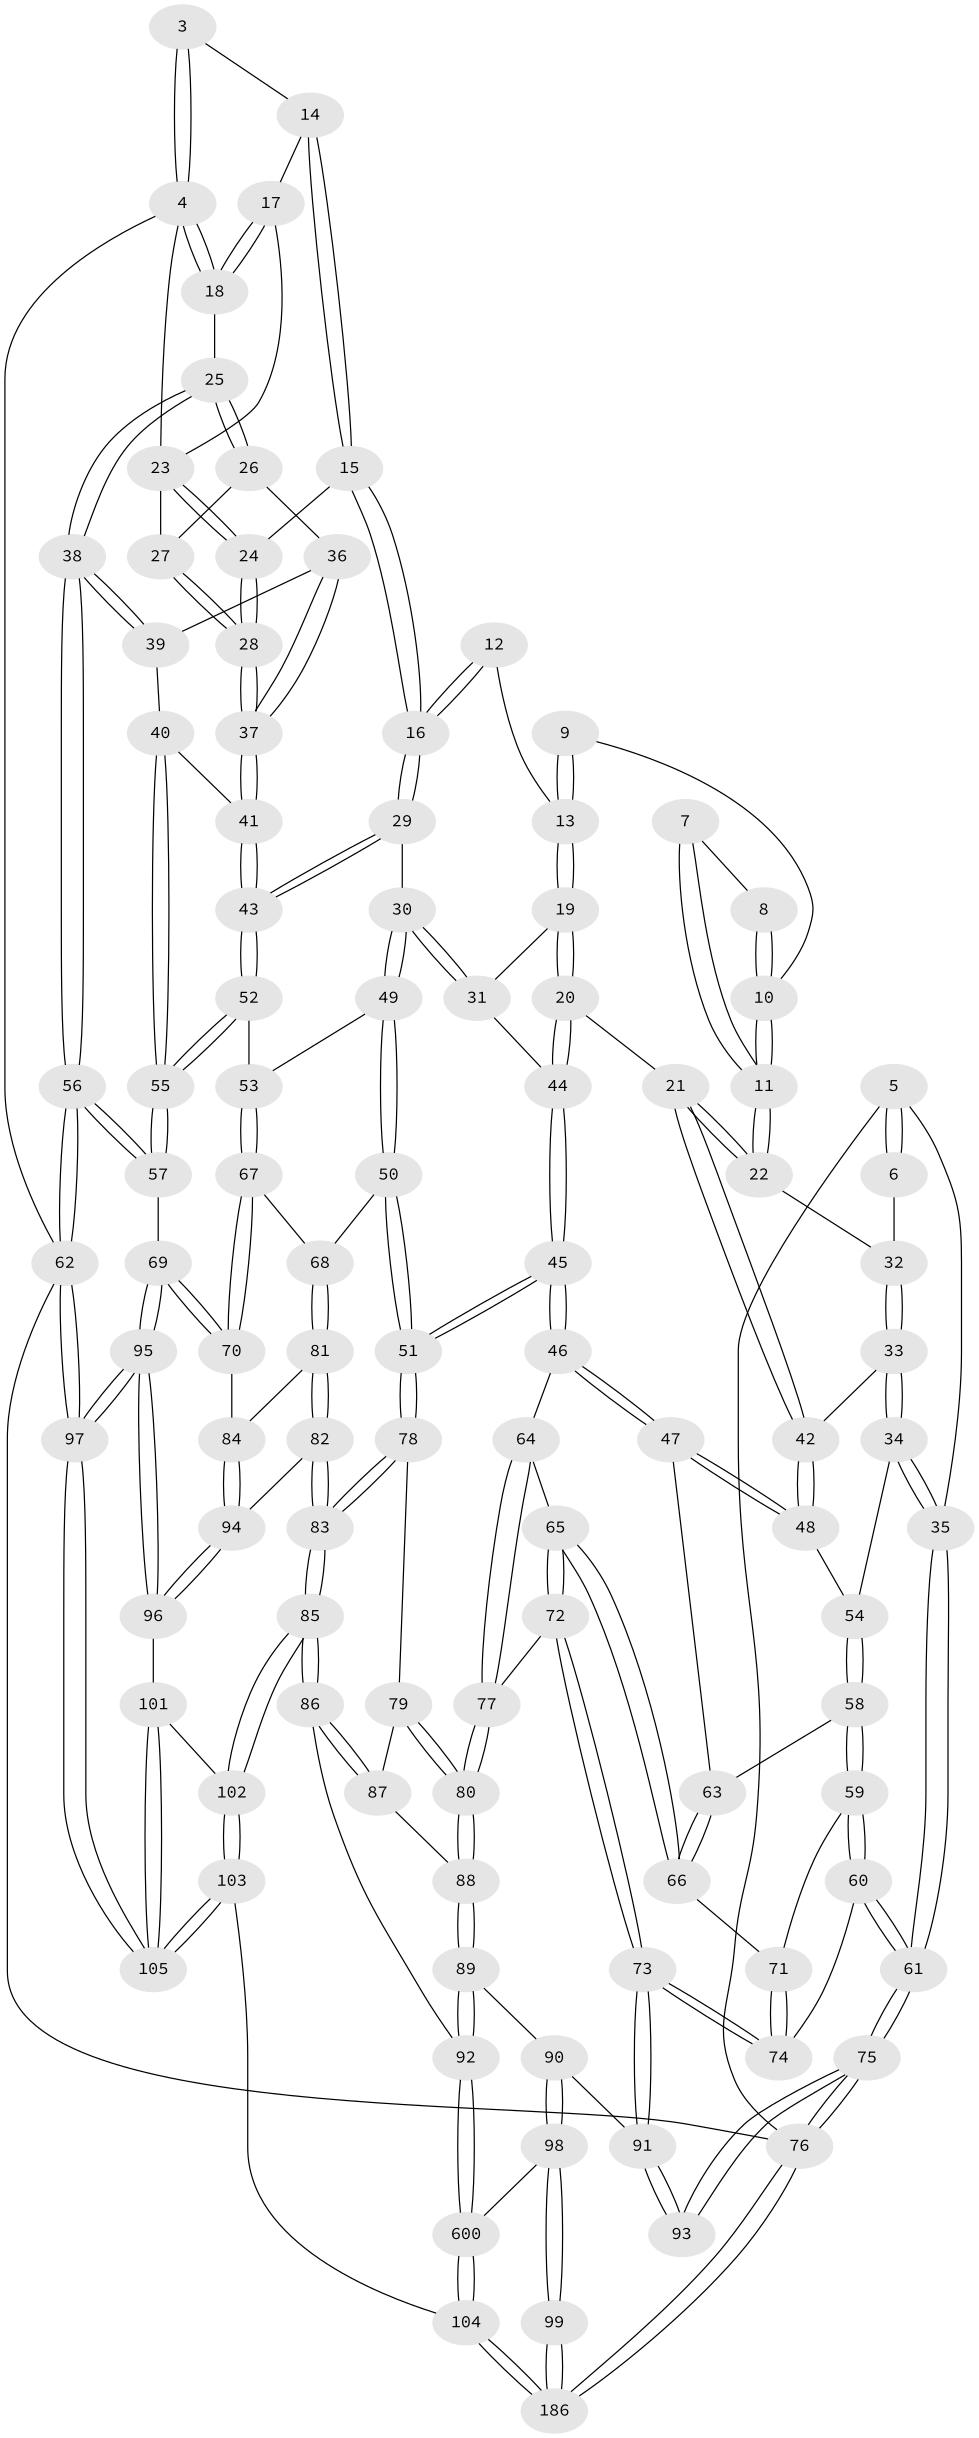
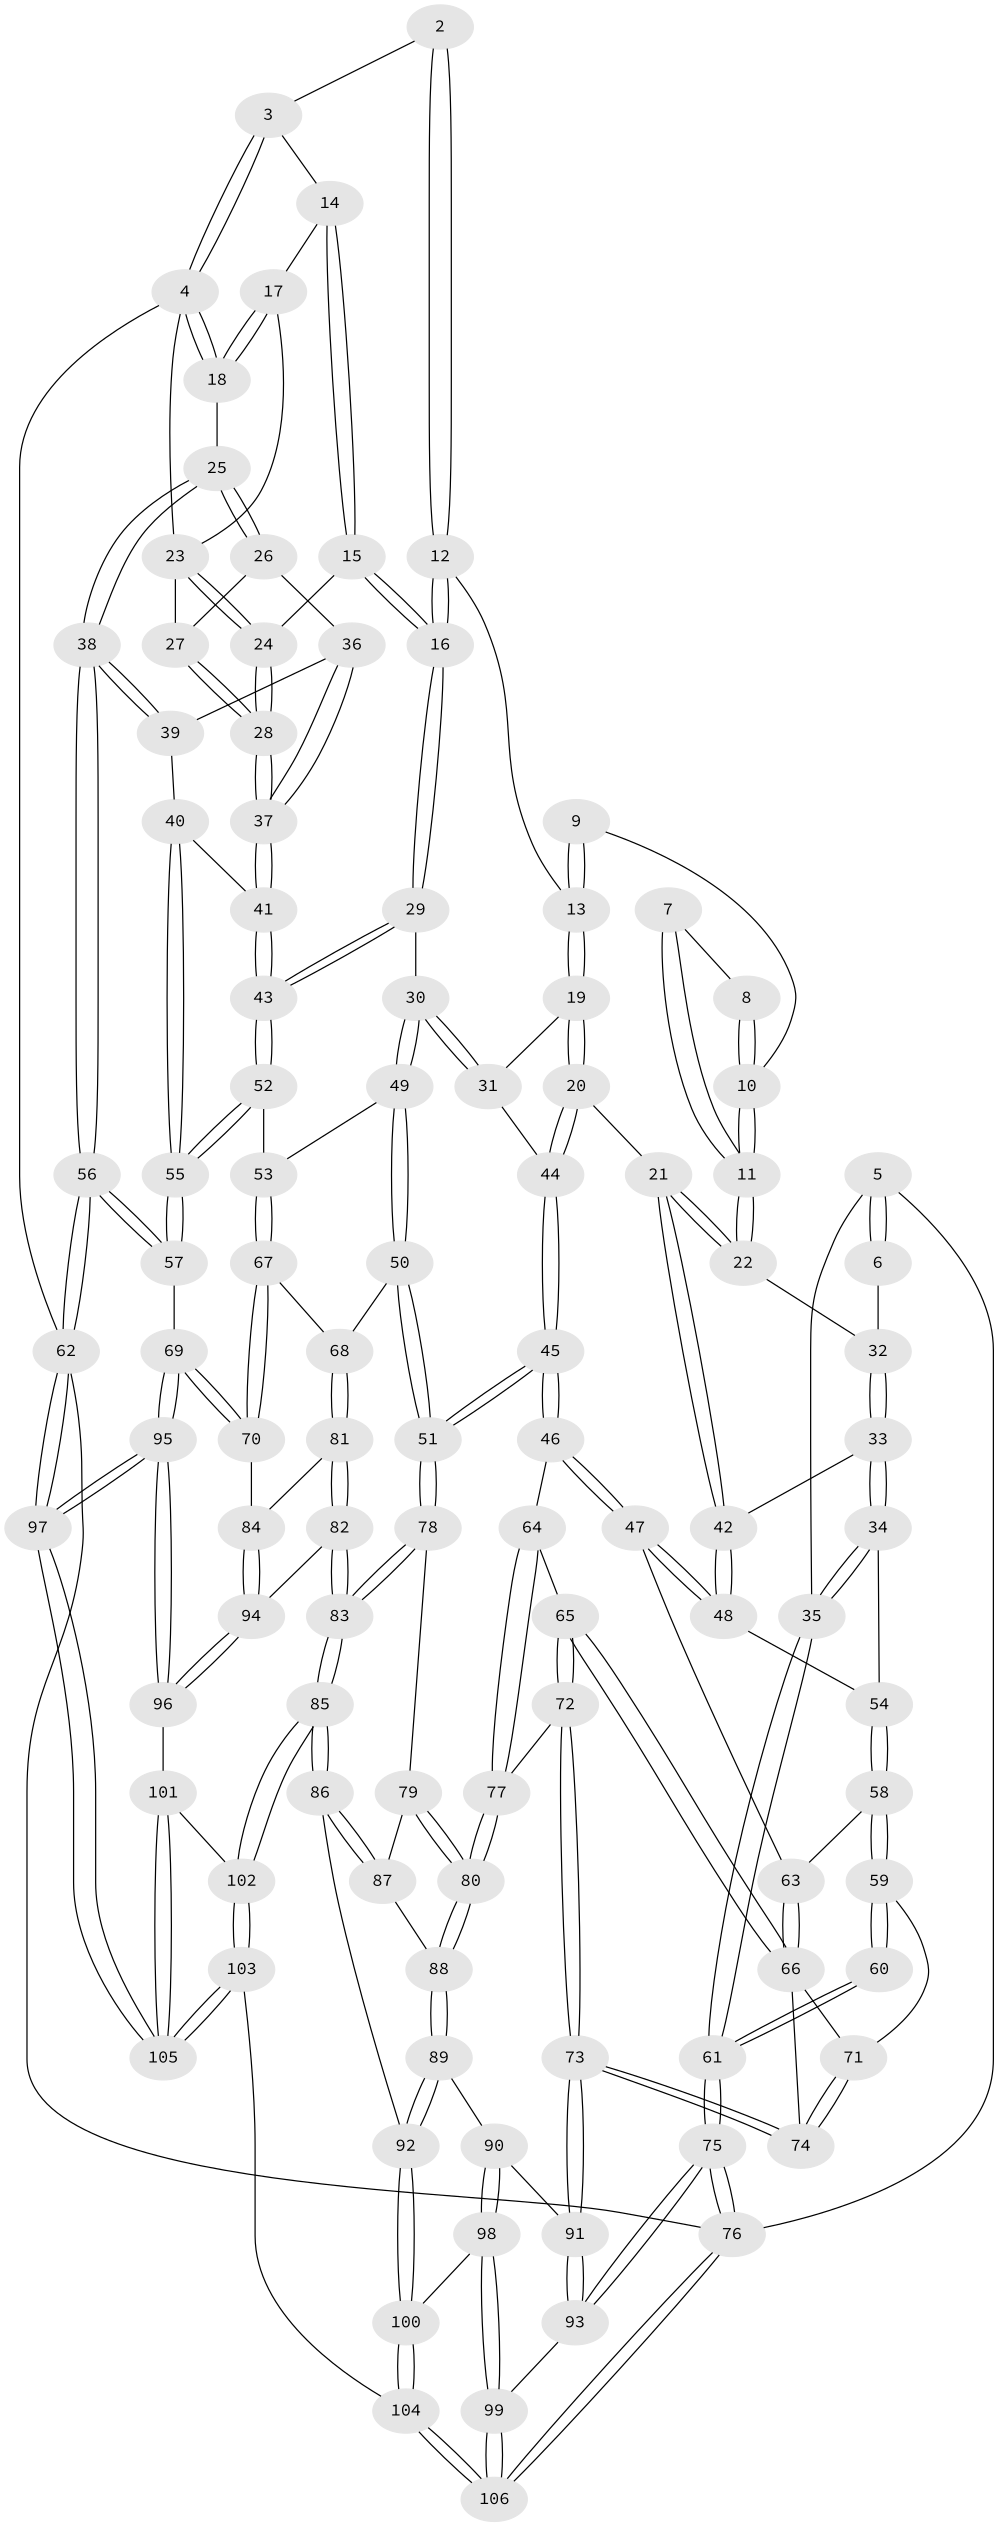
node "2": added
edge "60" -- "74": now "66" -- "74"
node "600": label "600" -> "100"
edge "93" -- "99": added
node "186": label "186" -> "106"
